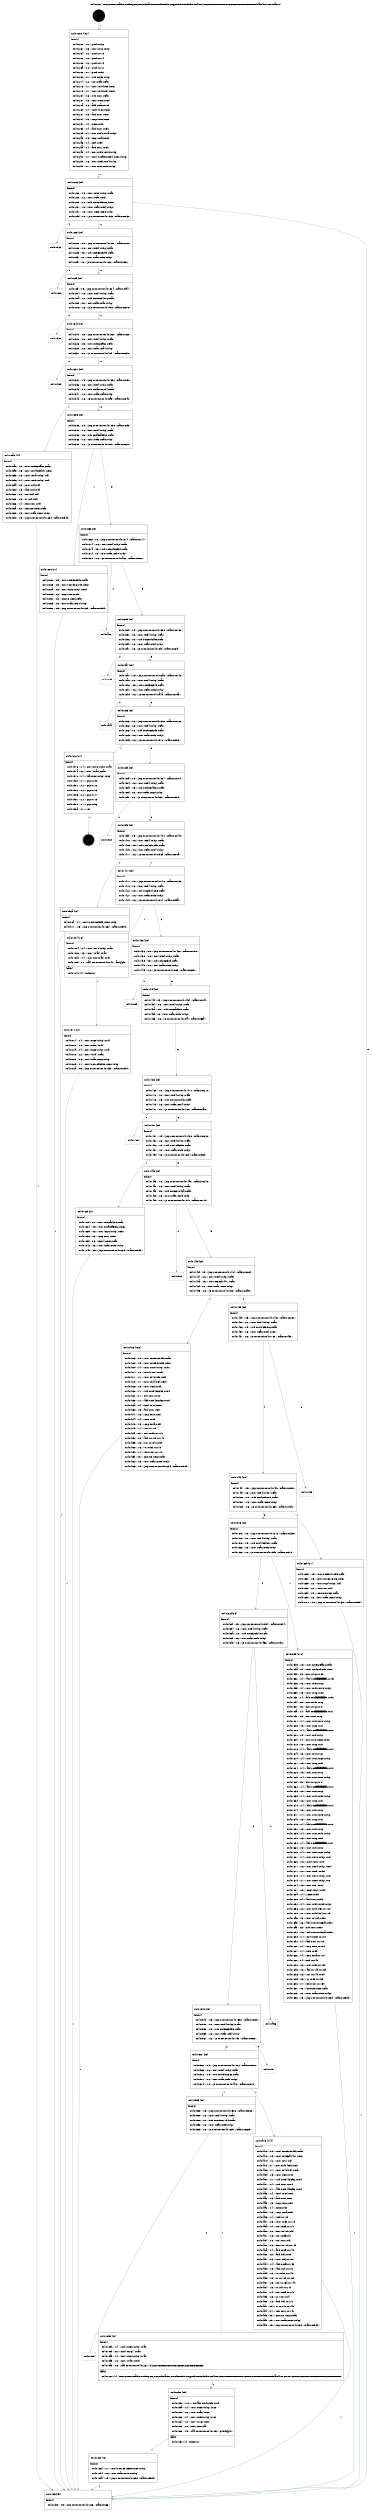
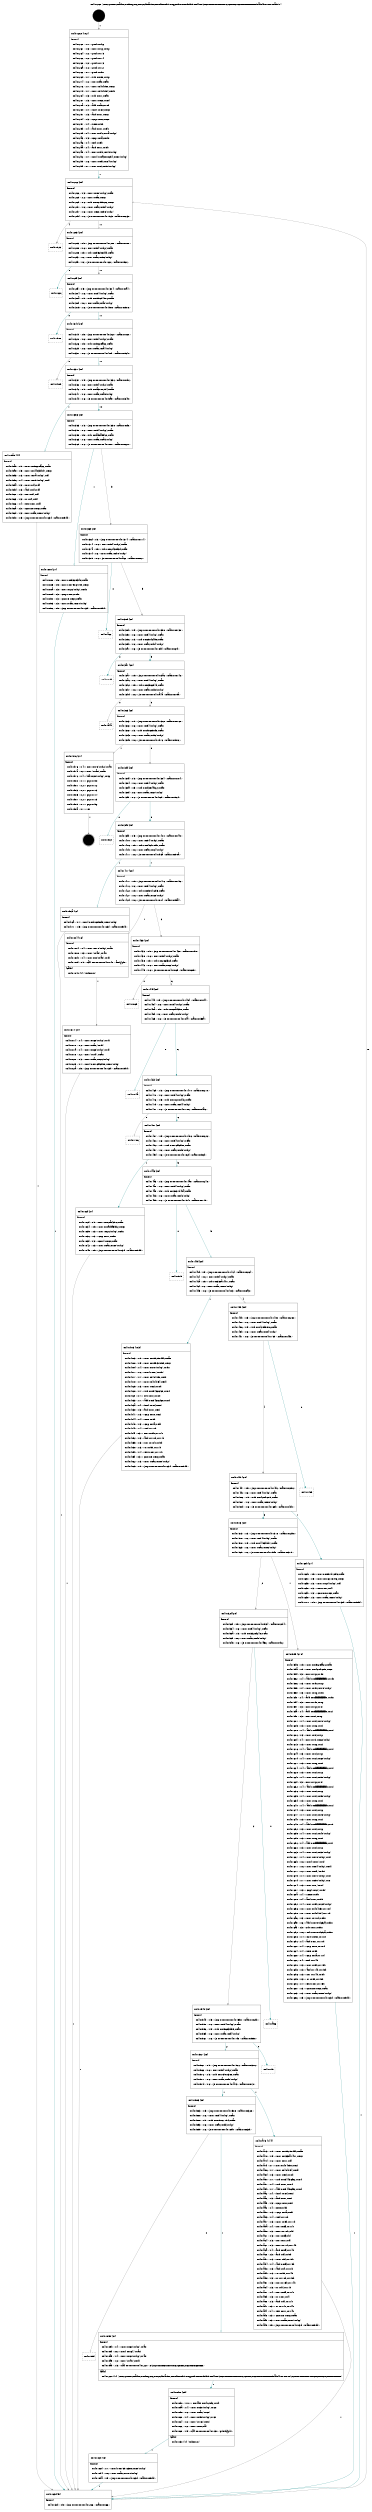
node "0x40184a": added
